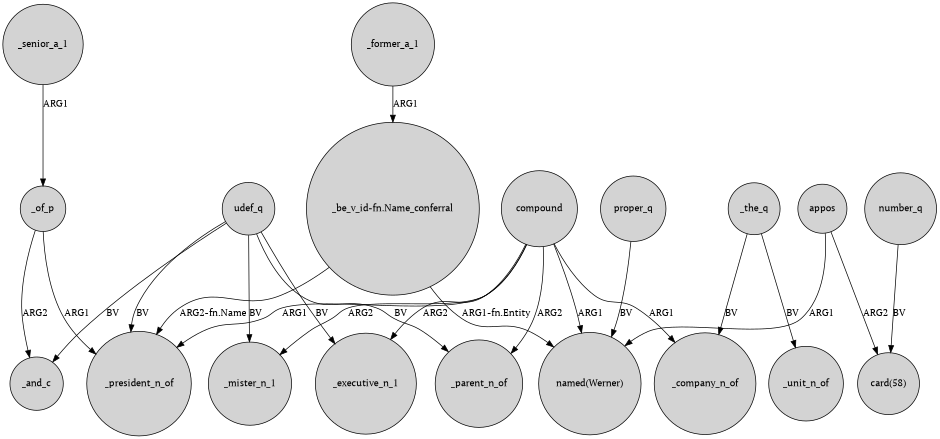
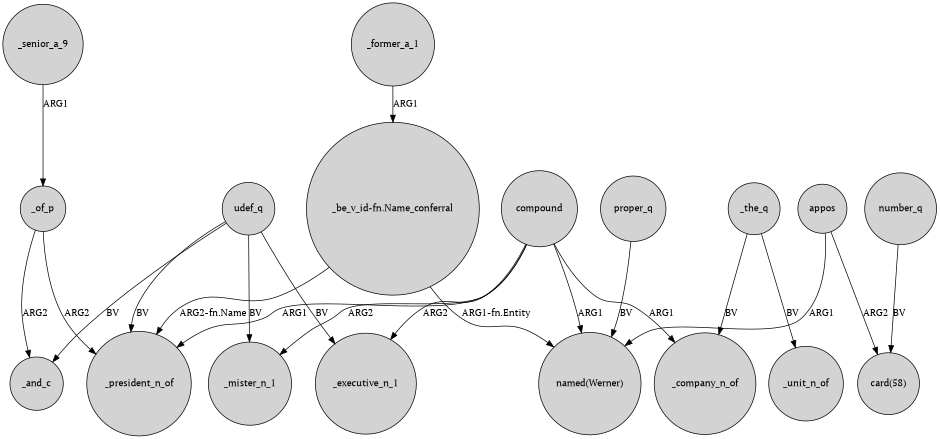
node "_senior_a_1": label "_senior_a_1" -> "_senior_a_9"
edge "_of_p" -> "_president_n_of": label "ARG1" -> "ARG2"
node "_parent_n_of": removed
